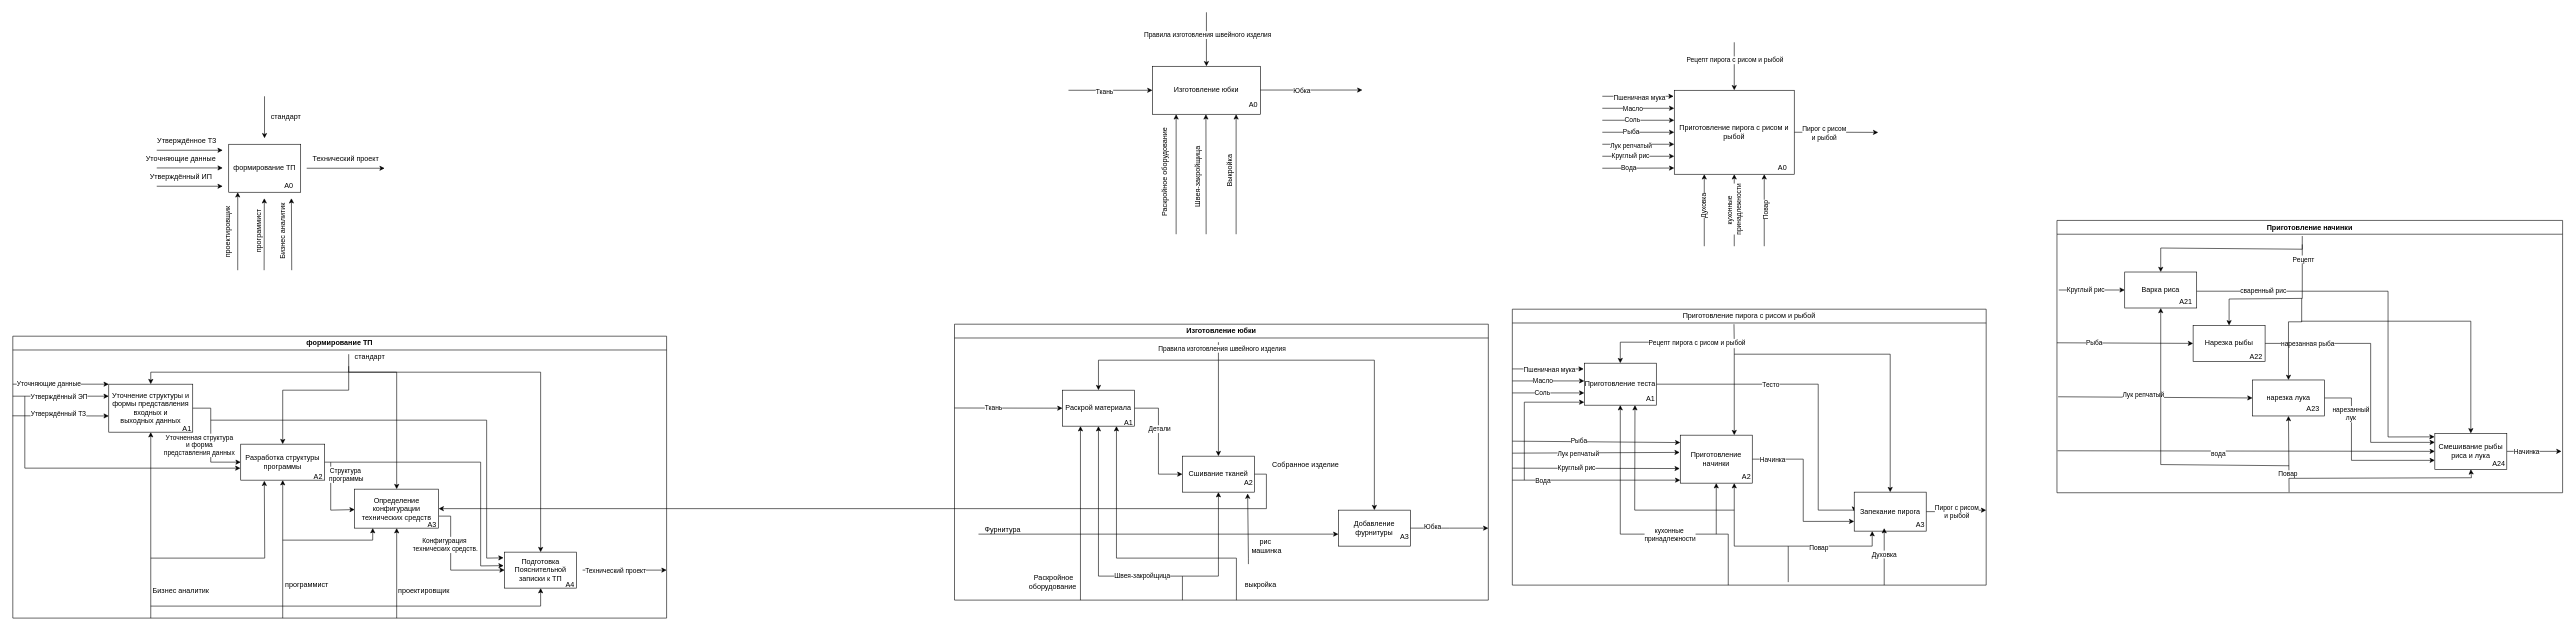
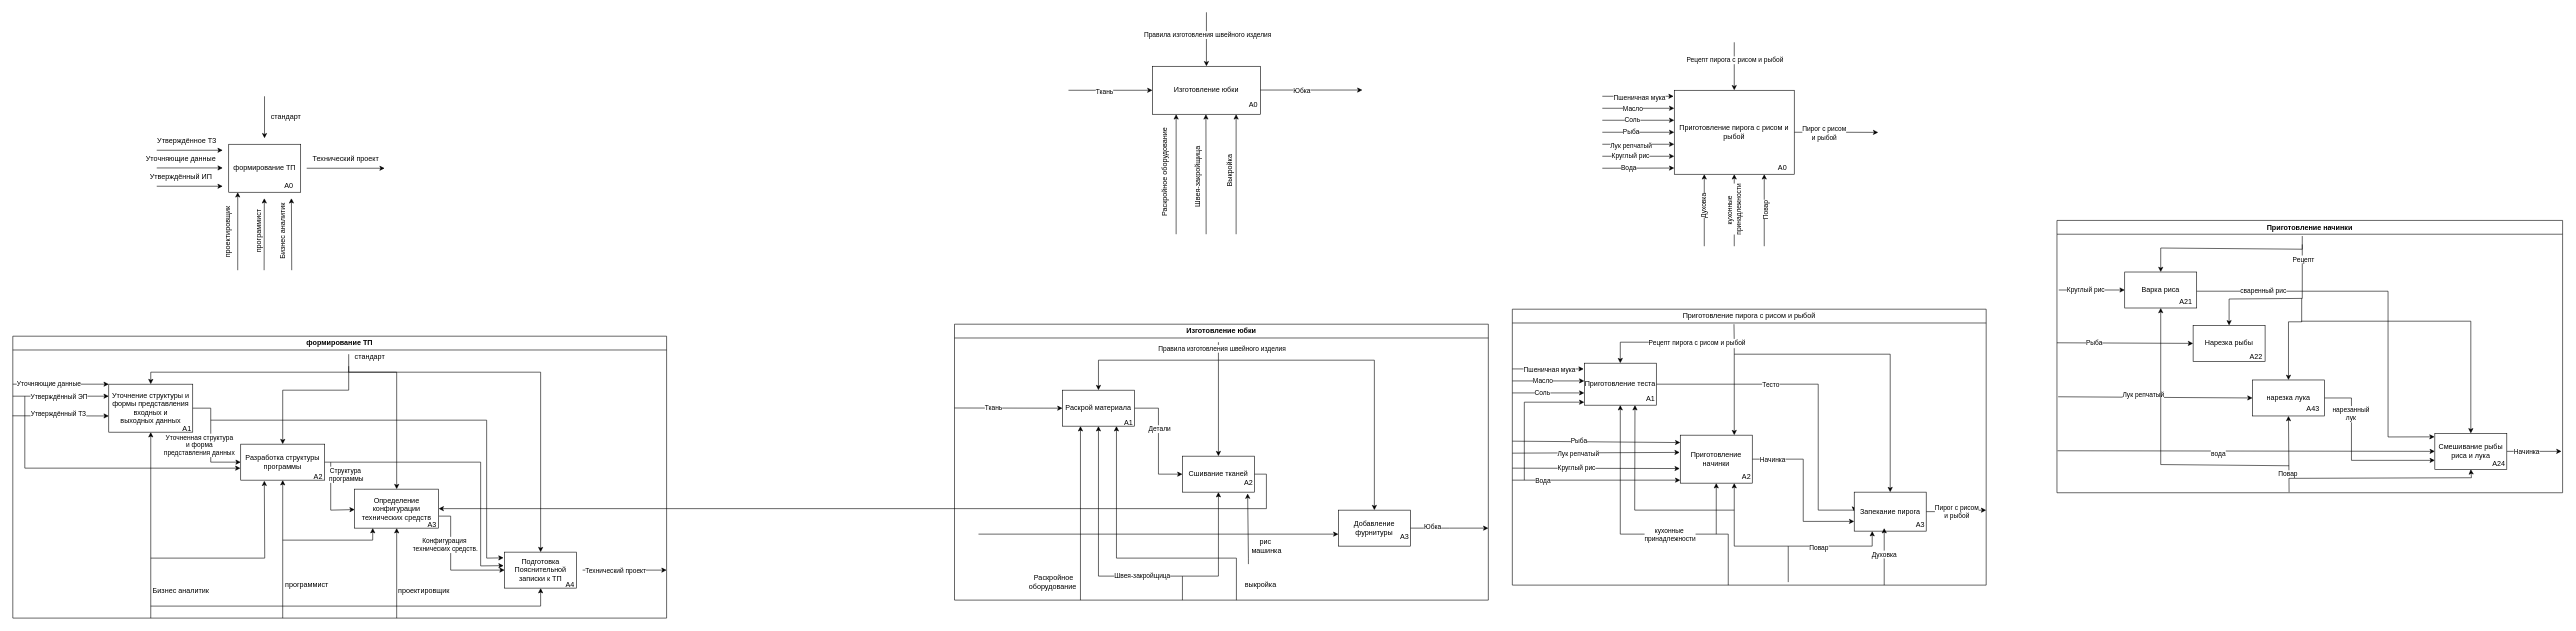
edge "Нарезка рыбы" -> "Смешивание рыбы риса и лука": removed, label "нарезанная рыба"
node "A23": label "A23" -> "A43"
node "Собранное изделие": removed
node "Фурнитура": removed
